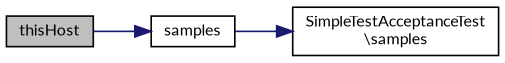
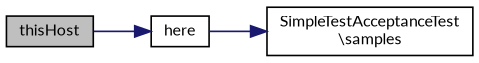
node "samples": label "samples" -> "here"
